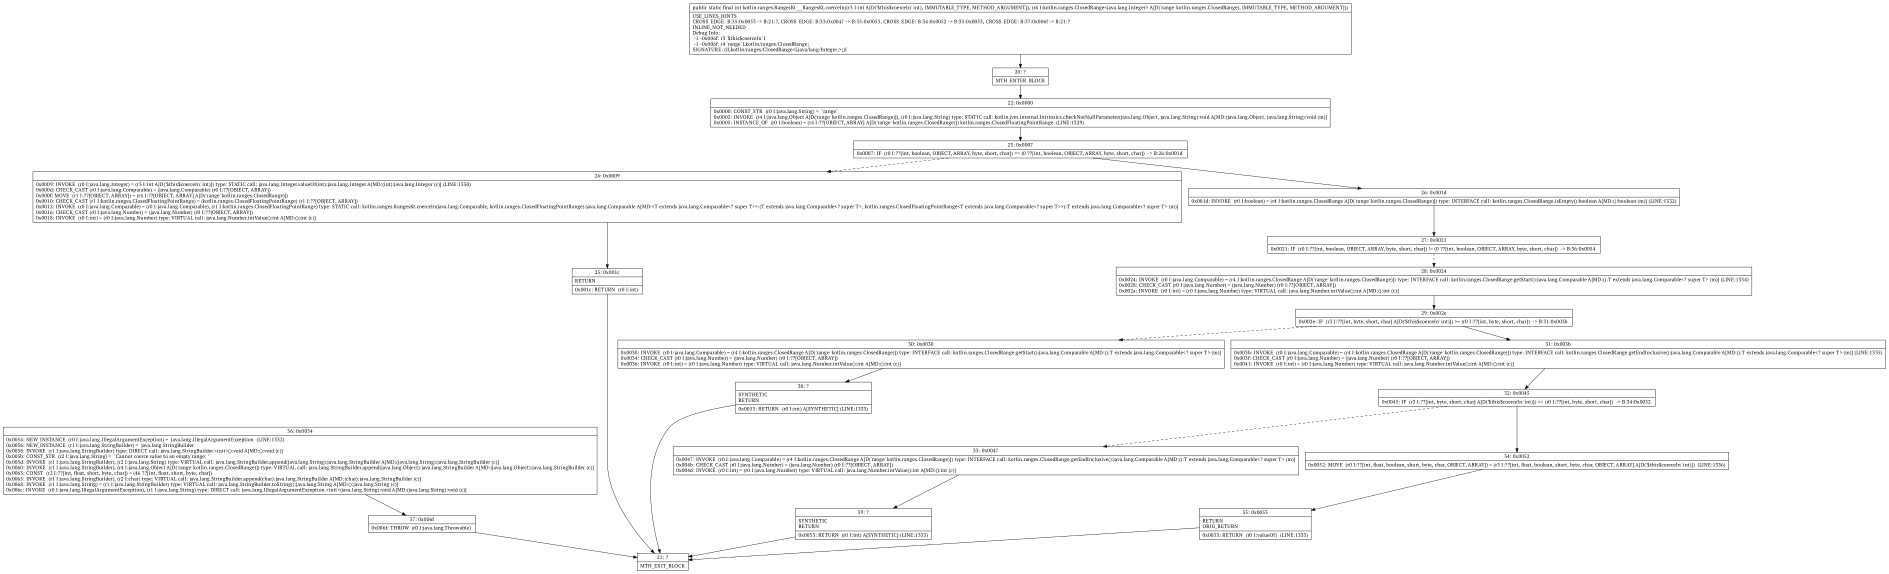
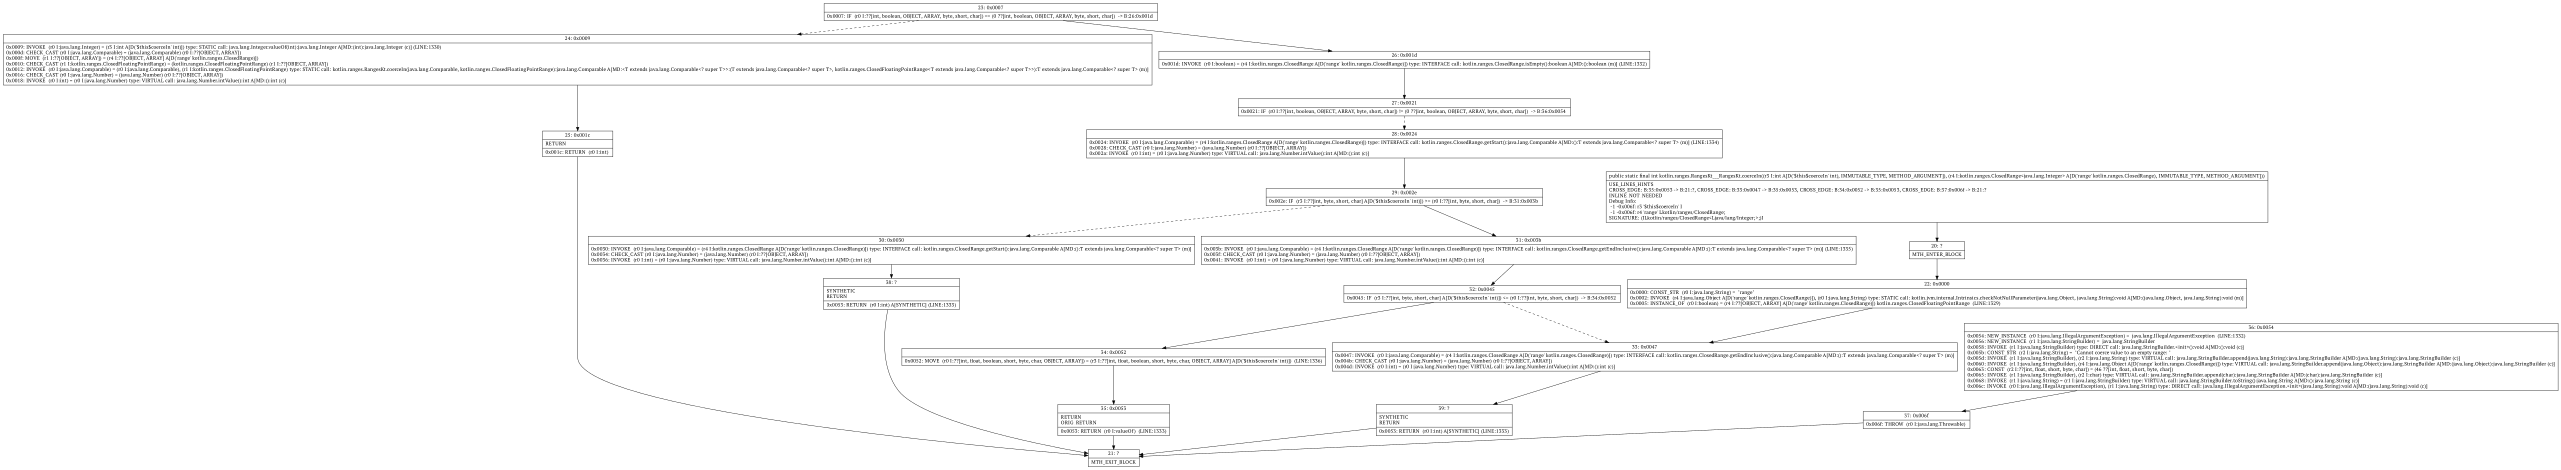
edge "22: 0x0000" -> "23: 0x0007": now "22: 0x0000" -> "33: 0x0047"
